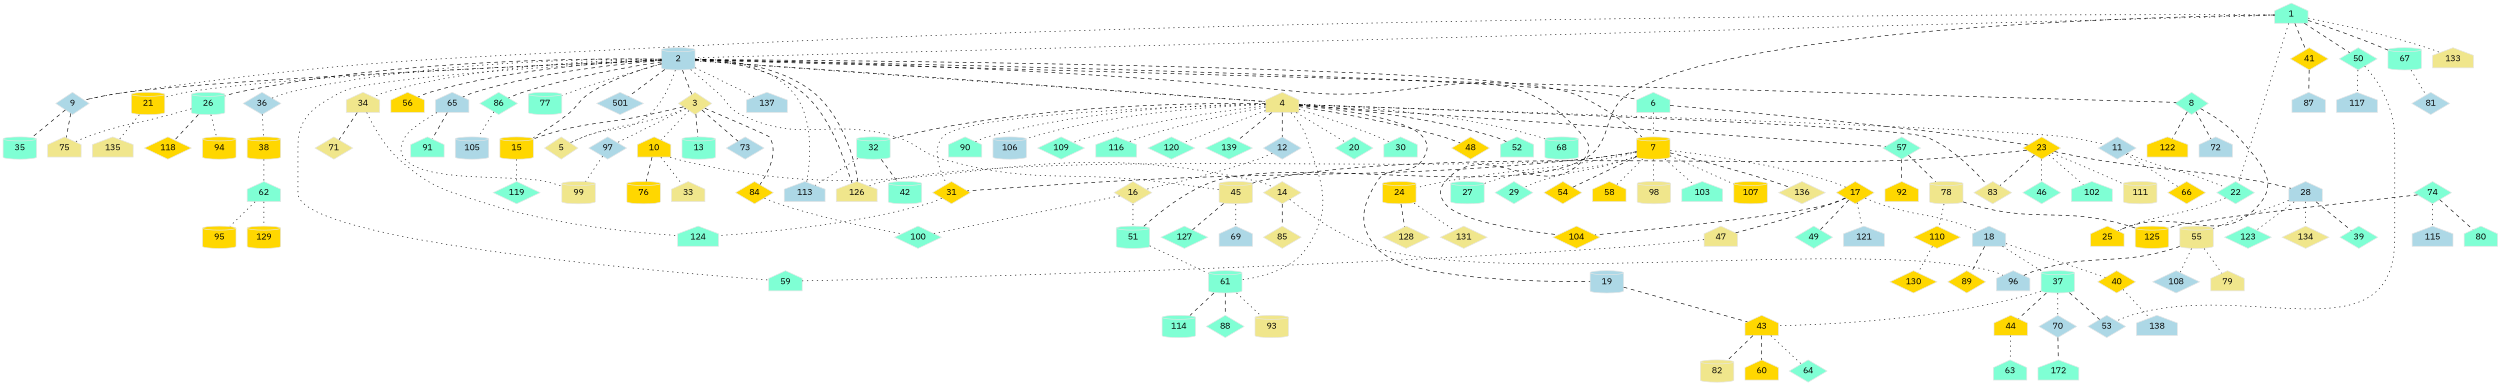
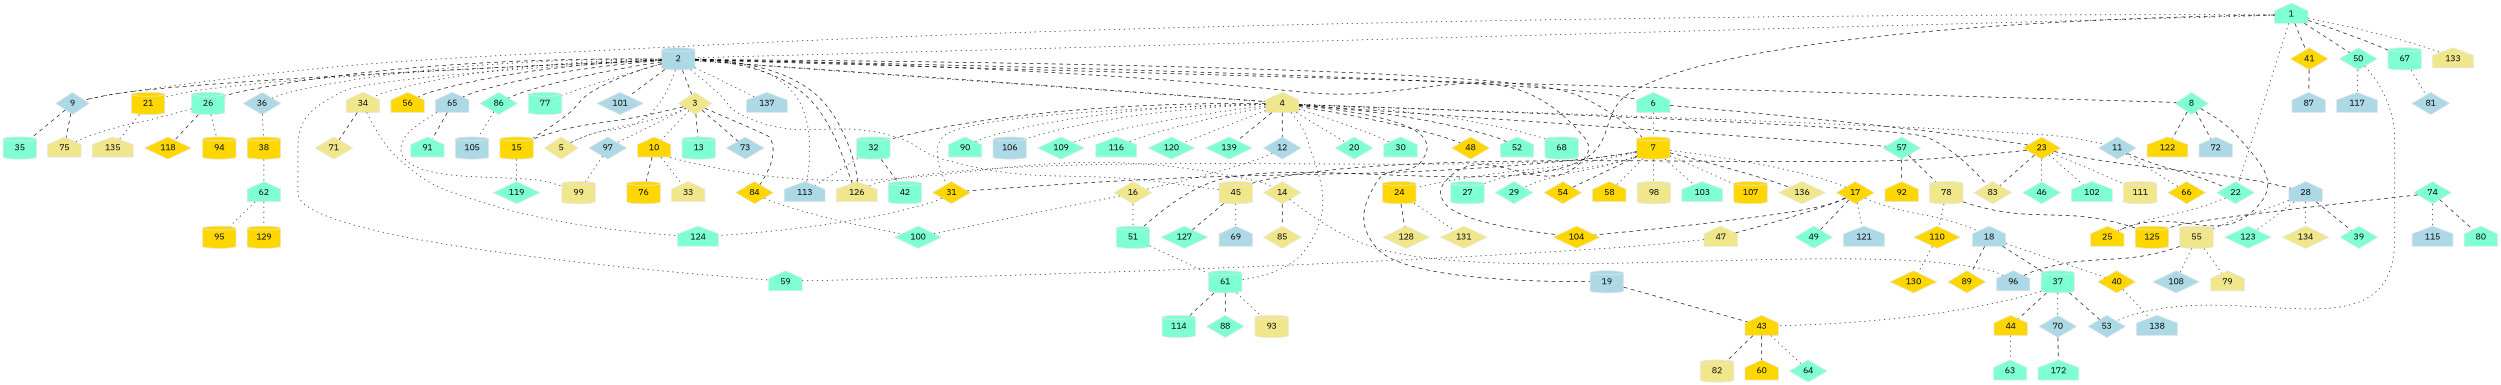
node "501": label "501" -> "101"
edge "11" -- "22": style dotted -> dashed
edge "18" -- "37": style dotted -> dashed
